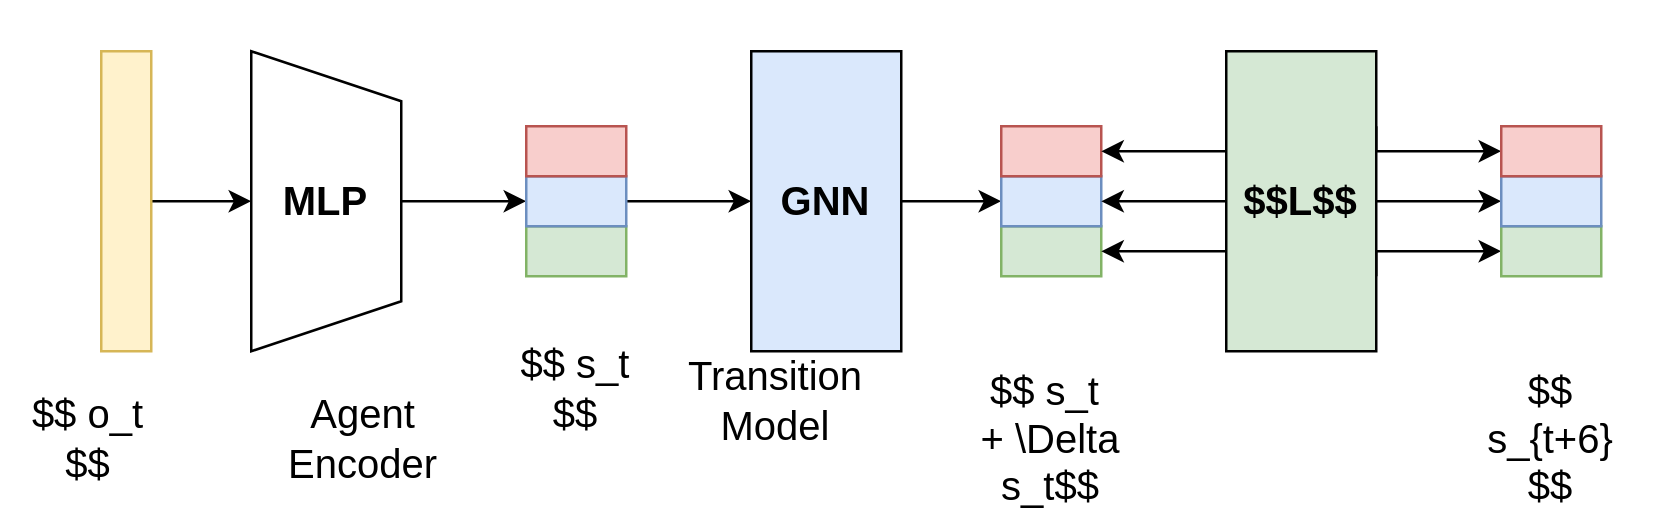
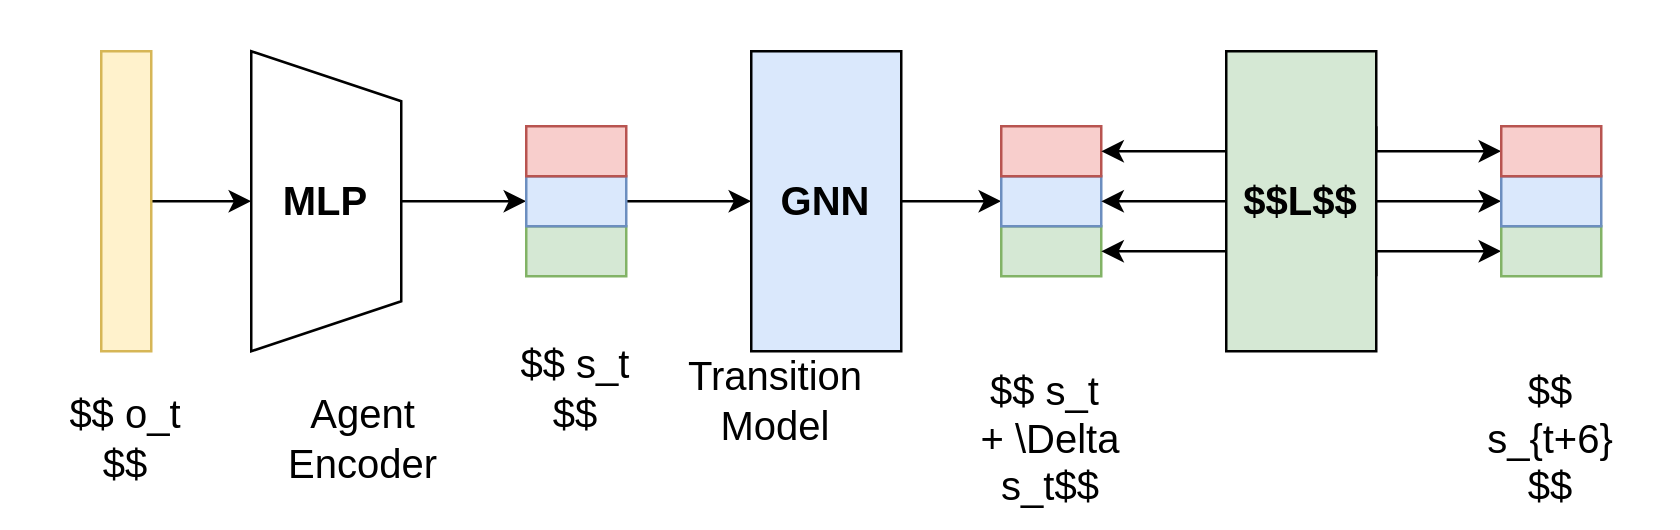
node "$$ o_t $$": moved (89, 439) -> (126, 439)
